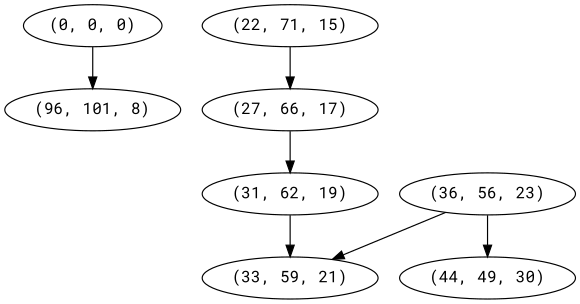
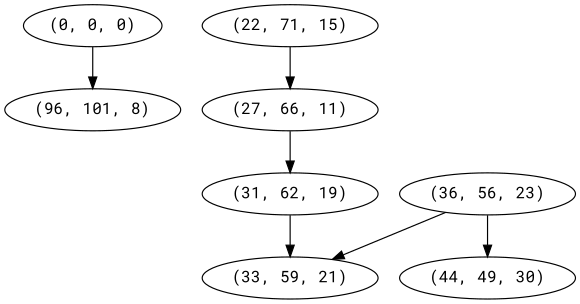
node "(27, 66, 17)": label "(27, 66, 17)" -> "(27, 66, 11)"
